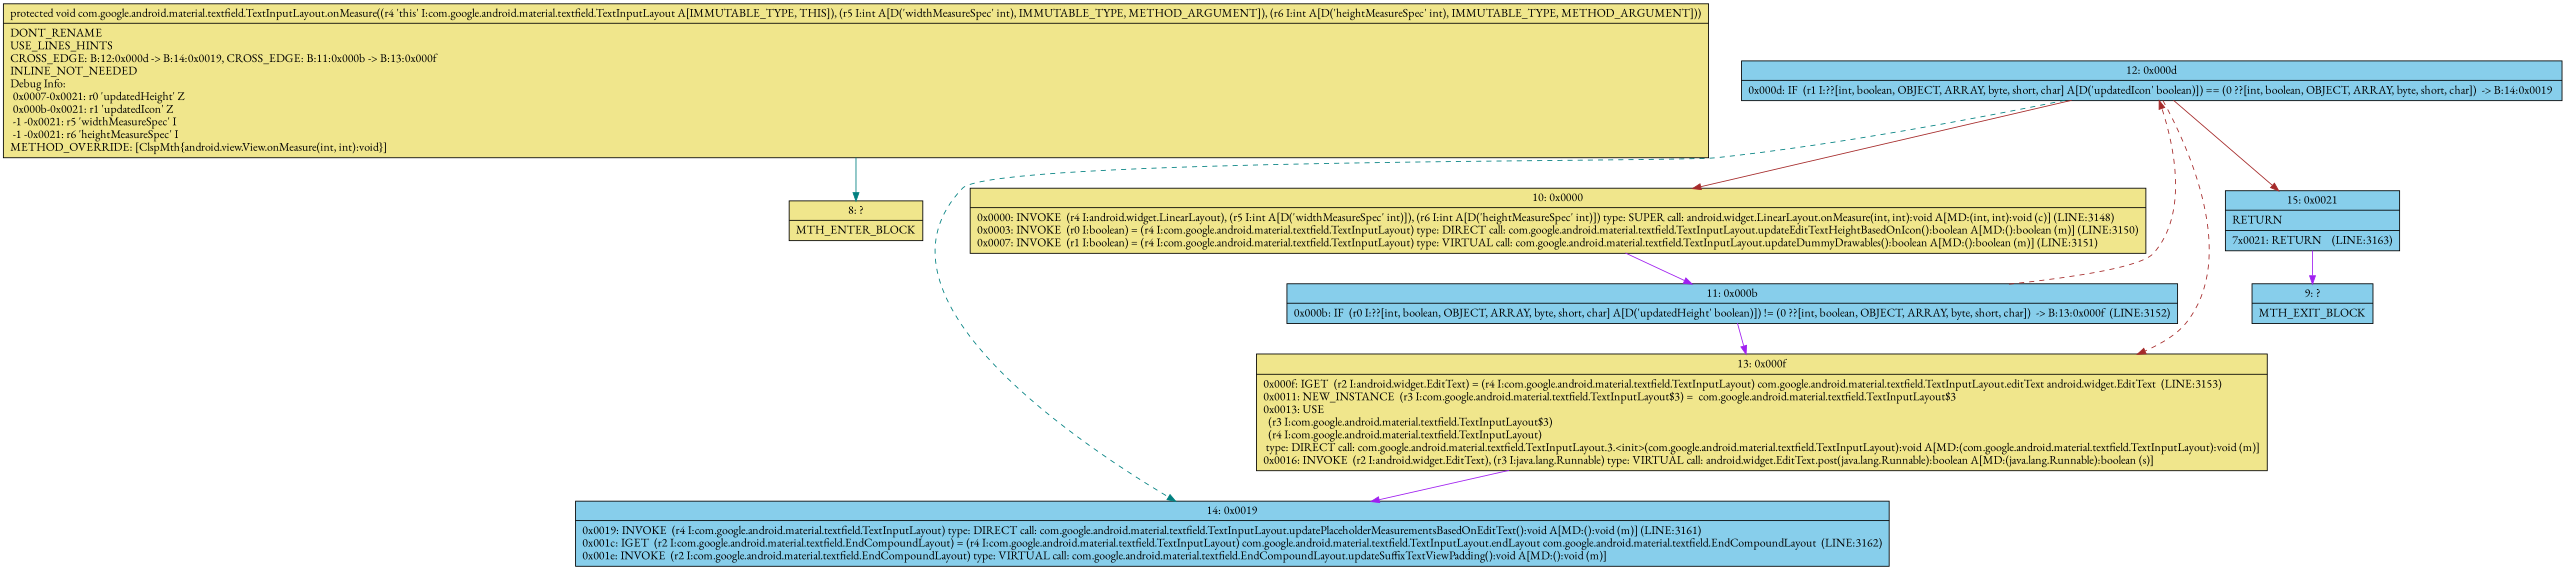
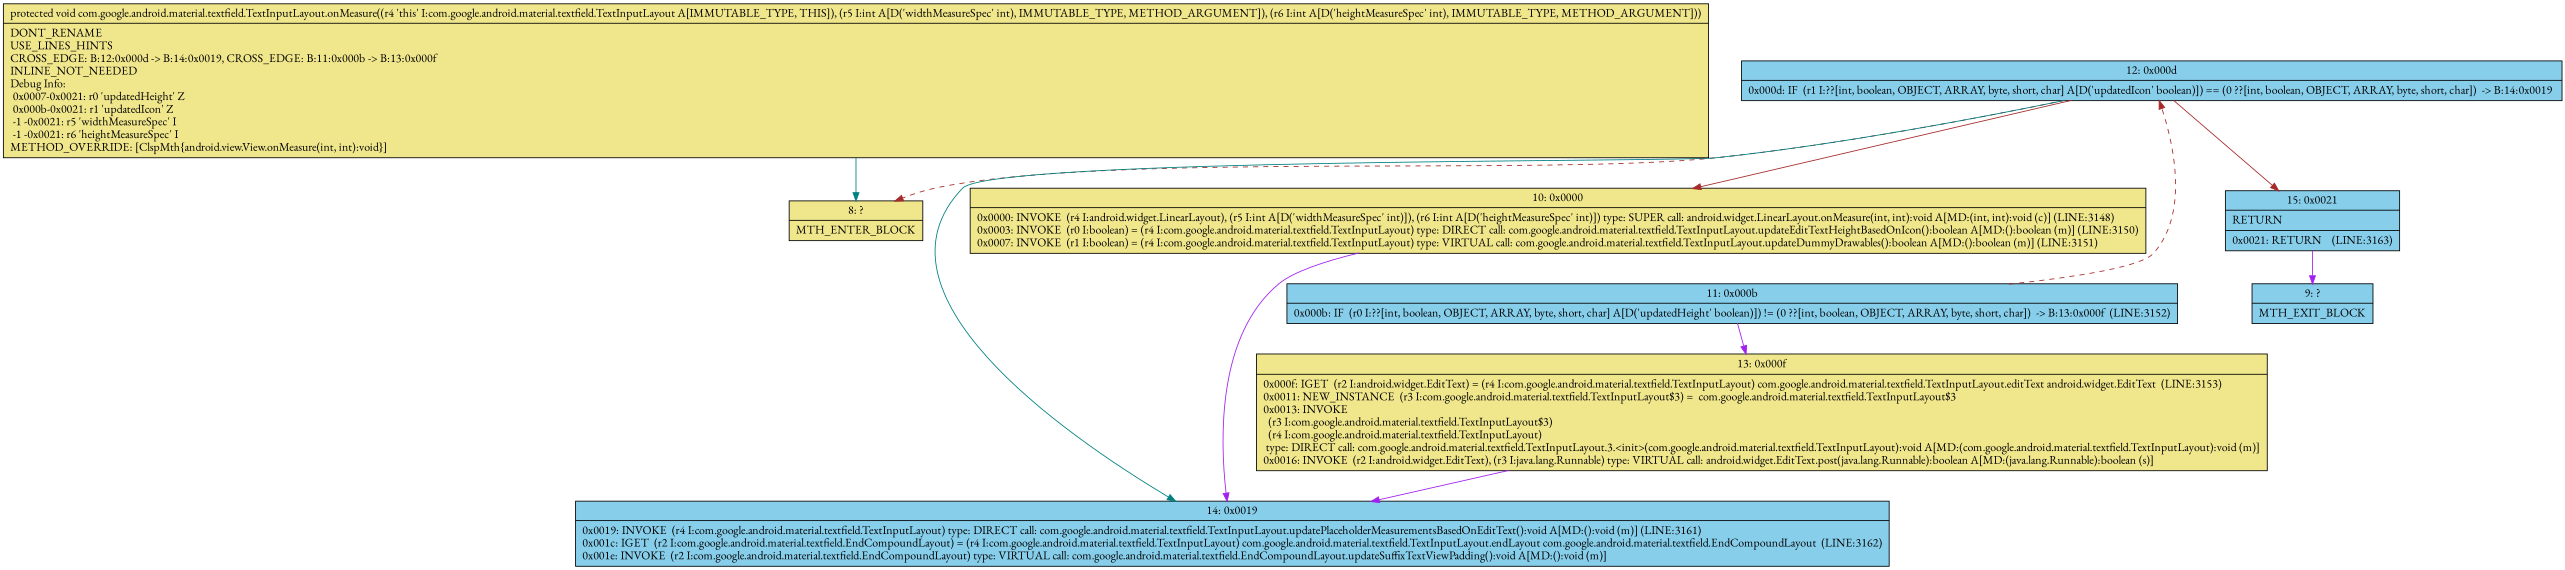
edge "12: 0x000d" -> "14: 0x0019": style dashed -> solid
edge "12: 0x000d" -> "13: 0x000f": now "12: 0x000d" -> "8: ?"
node "15: 0x0021": text "7x0021: RETURN    (LINE:3163)" -> "0x0021: RETURN    (LINE:3163)"
edge "10: 0x0000" -> "11: 0x000b": now "10: 0x0000" -> "14: 0x0019"
node "13: 0x000f": text "0x0013: USE" -> "0x0013: INVOKE"
